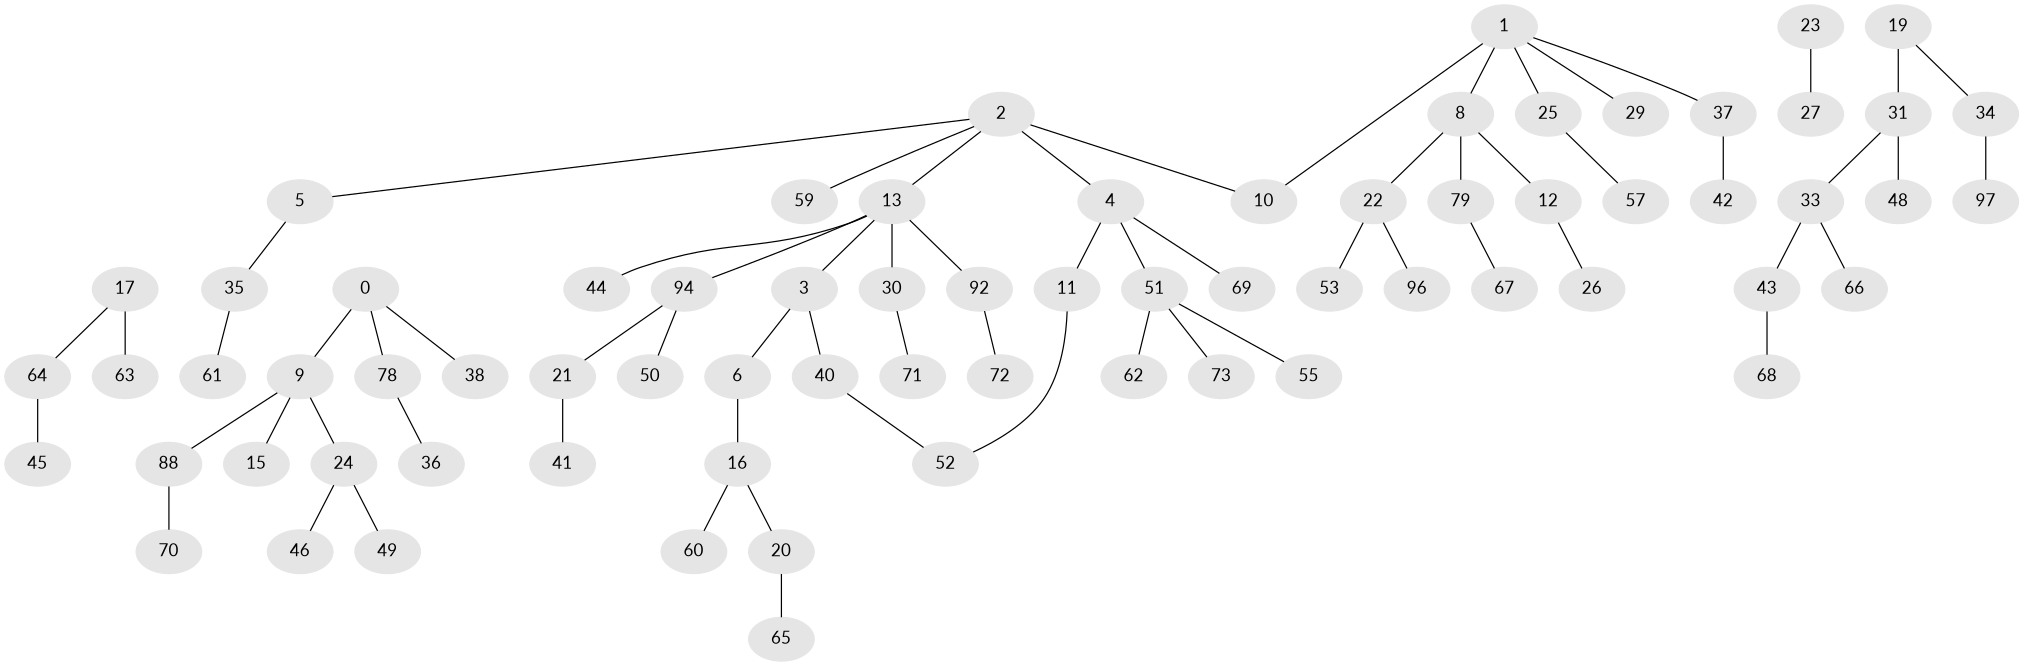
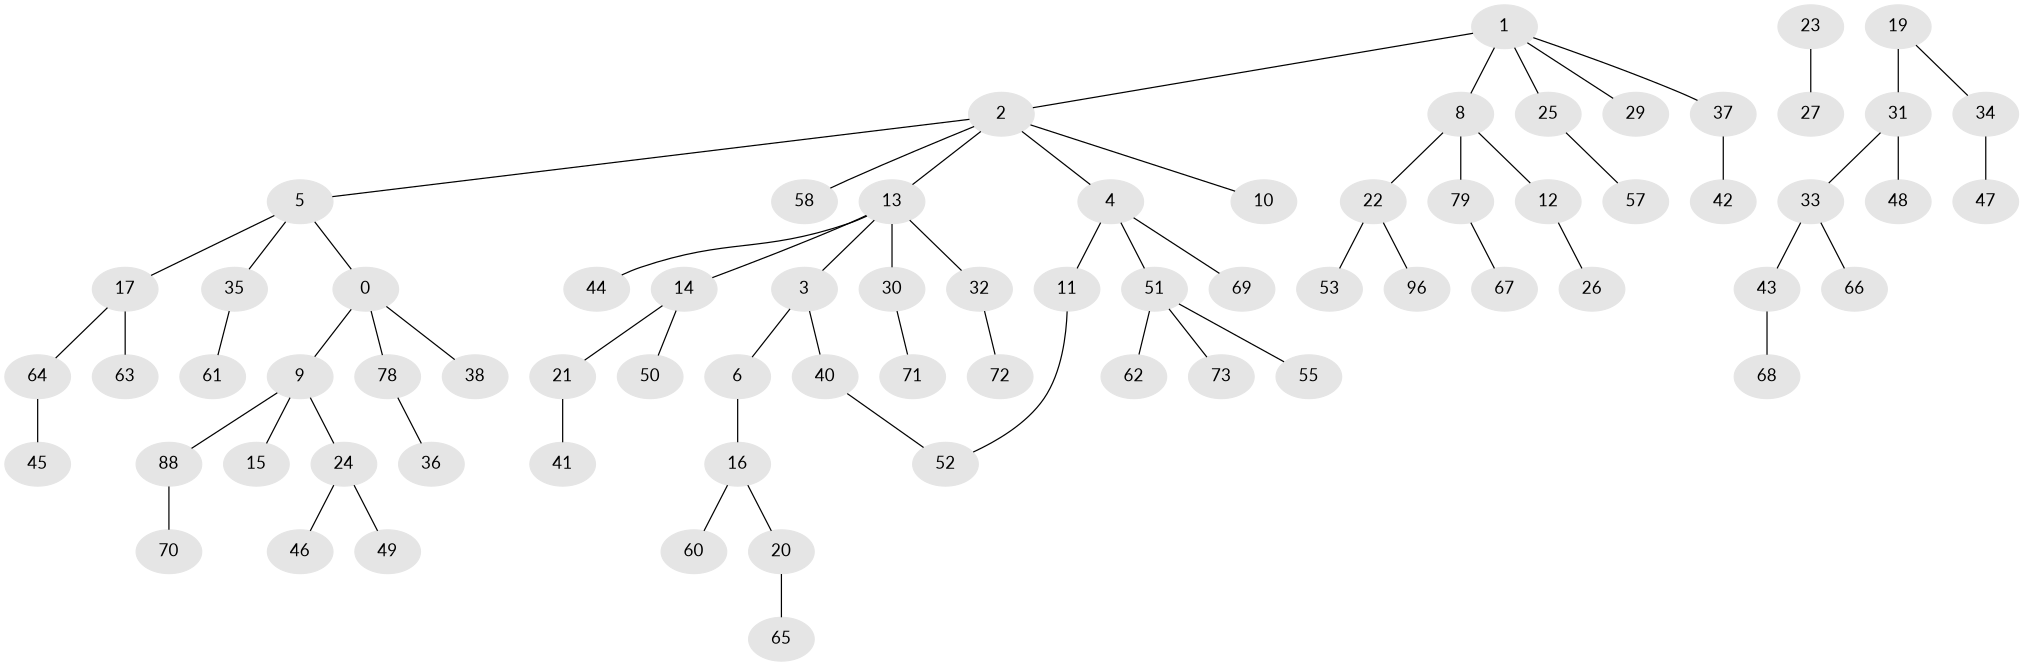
edge "1" -- "10": now "1" -- "2"
node "59": label "59" -> "58"
node "97": label "97" -> "47"
edge "5" -- "17": added
edge "5" -- "0": added
node "94": label "94" -> "14"
node "92": label "92" -> "32"
